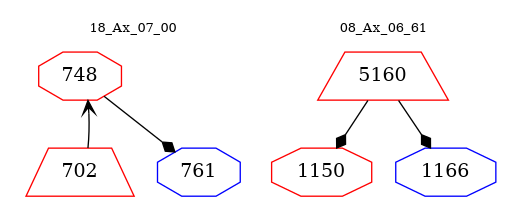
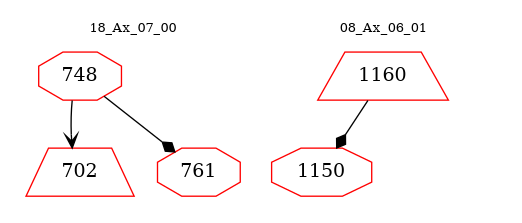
cluster "08_Ax_06_61": label "08_Ax_06_61" -> "08_Ax_06_01"
node "5160": label "5160" -> "1160"
edge "702" -> "748": reversed
node "761": color blue -> red
node "1166": removed
